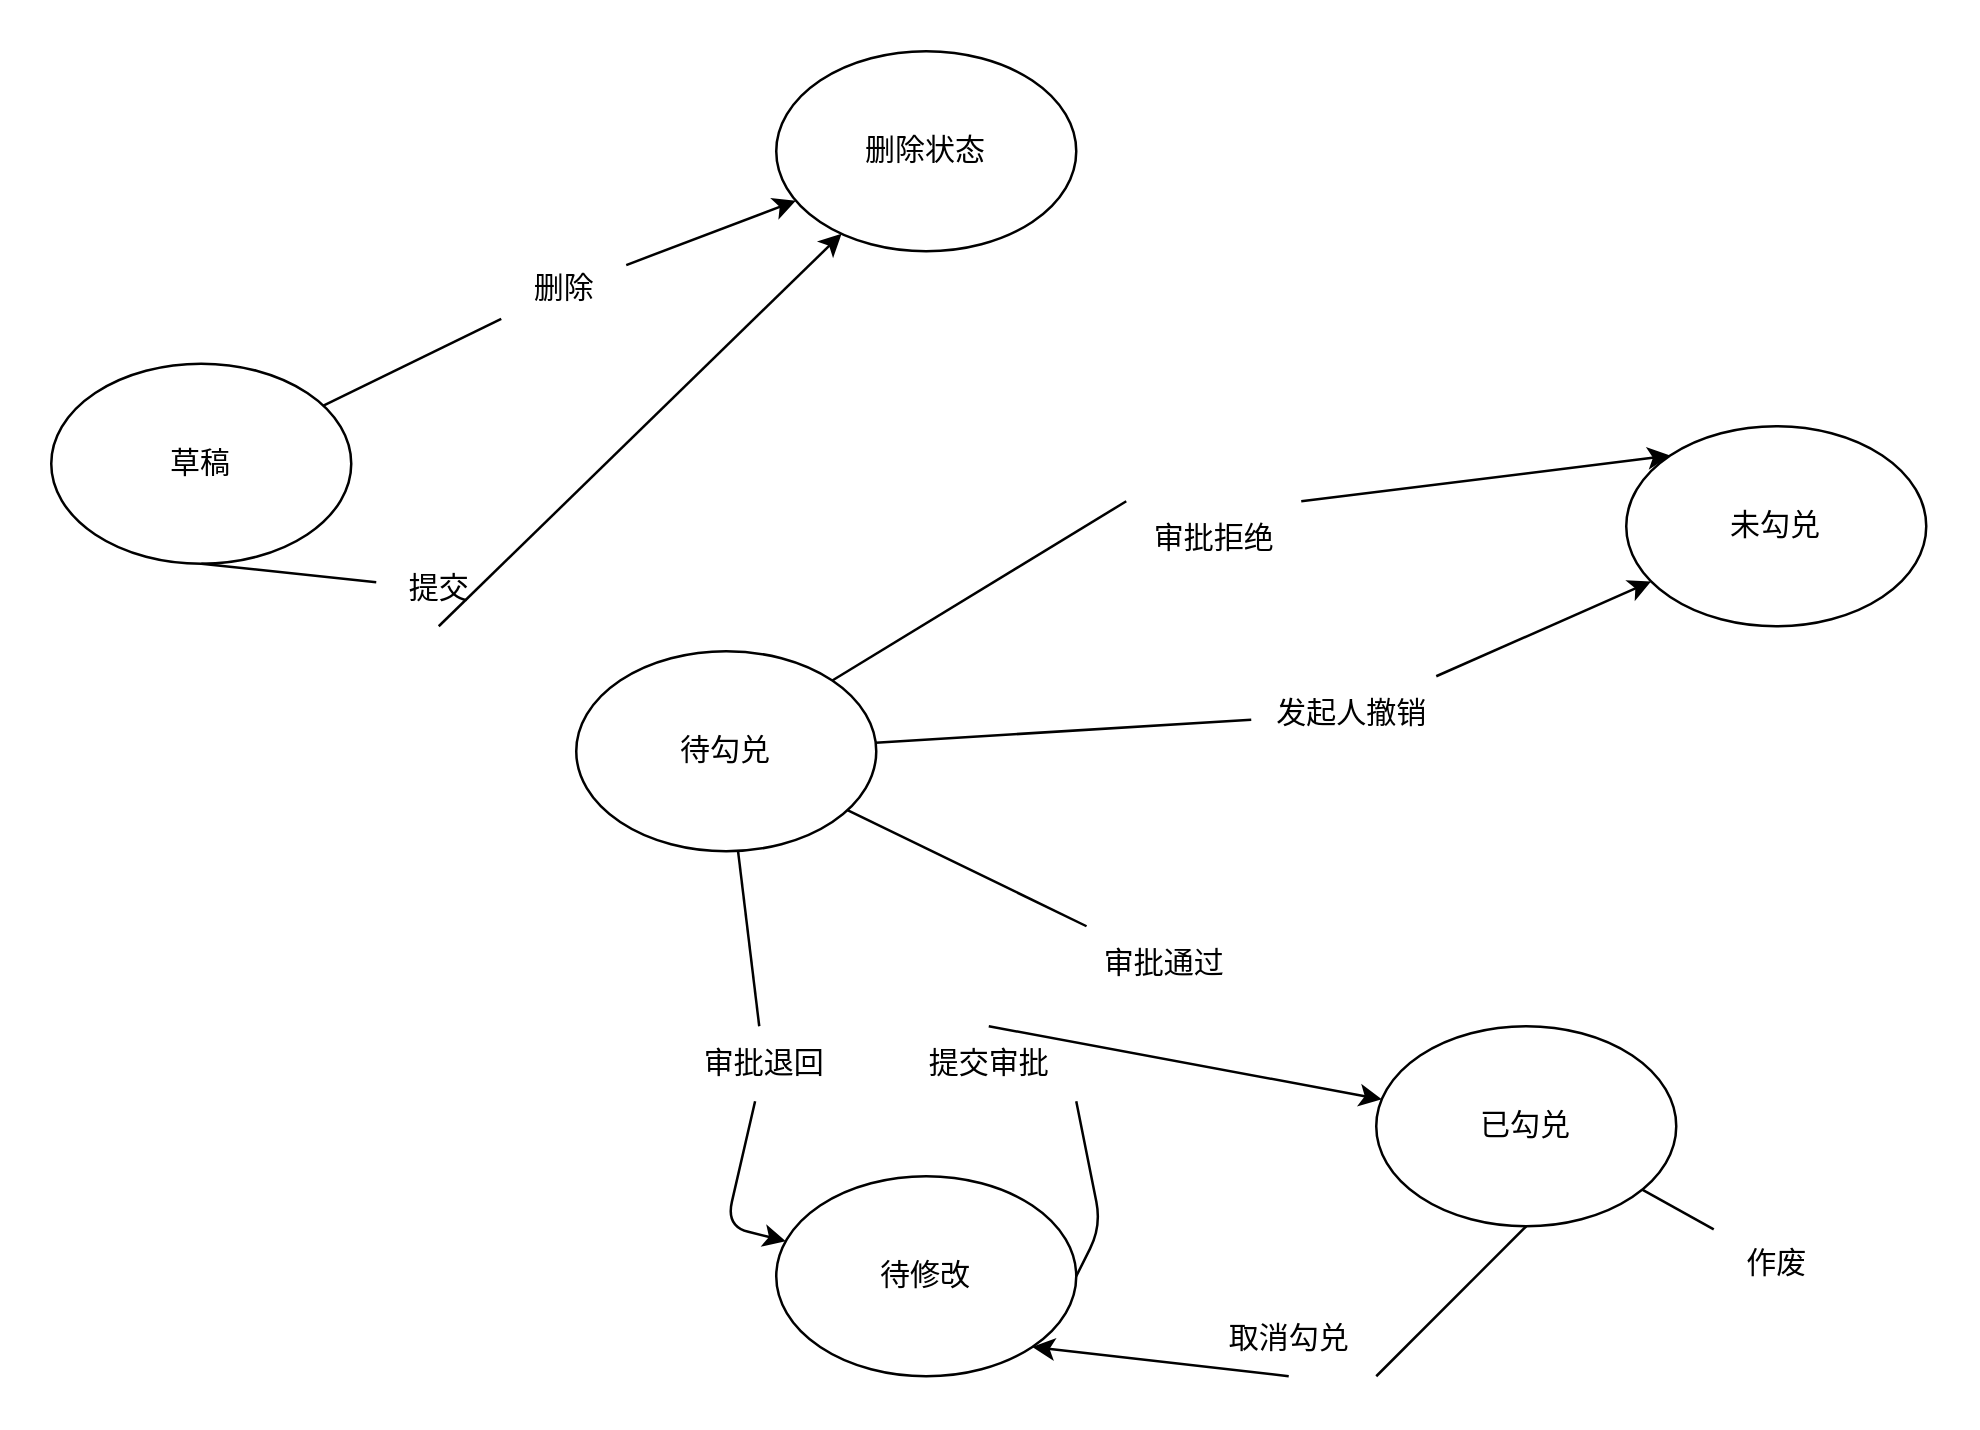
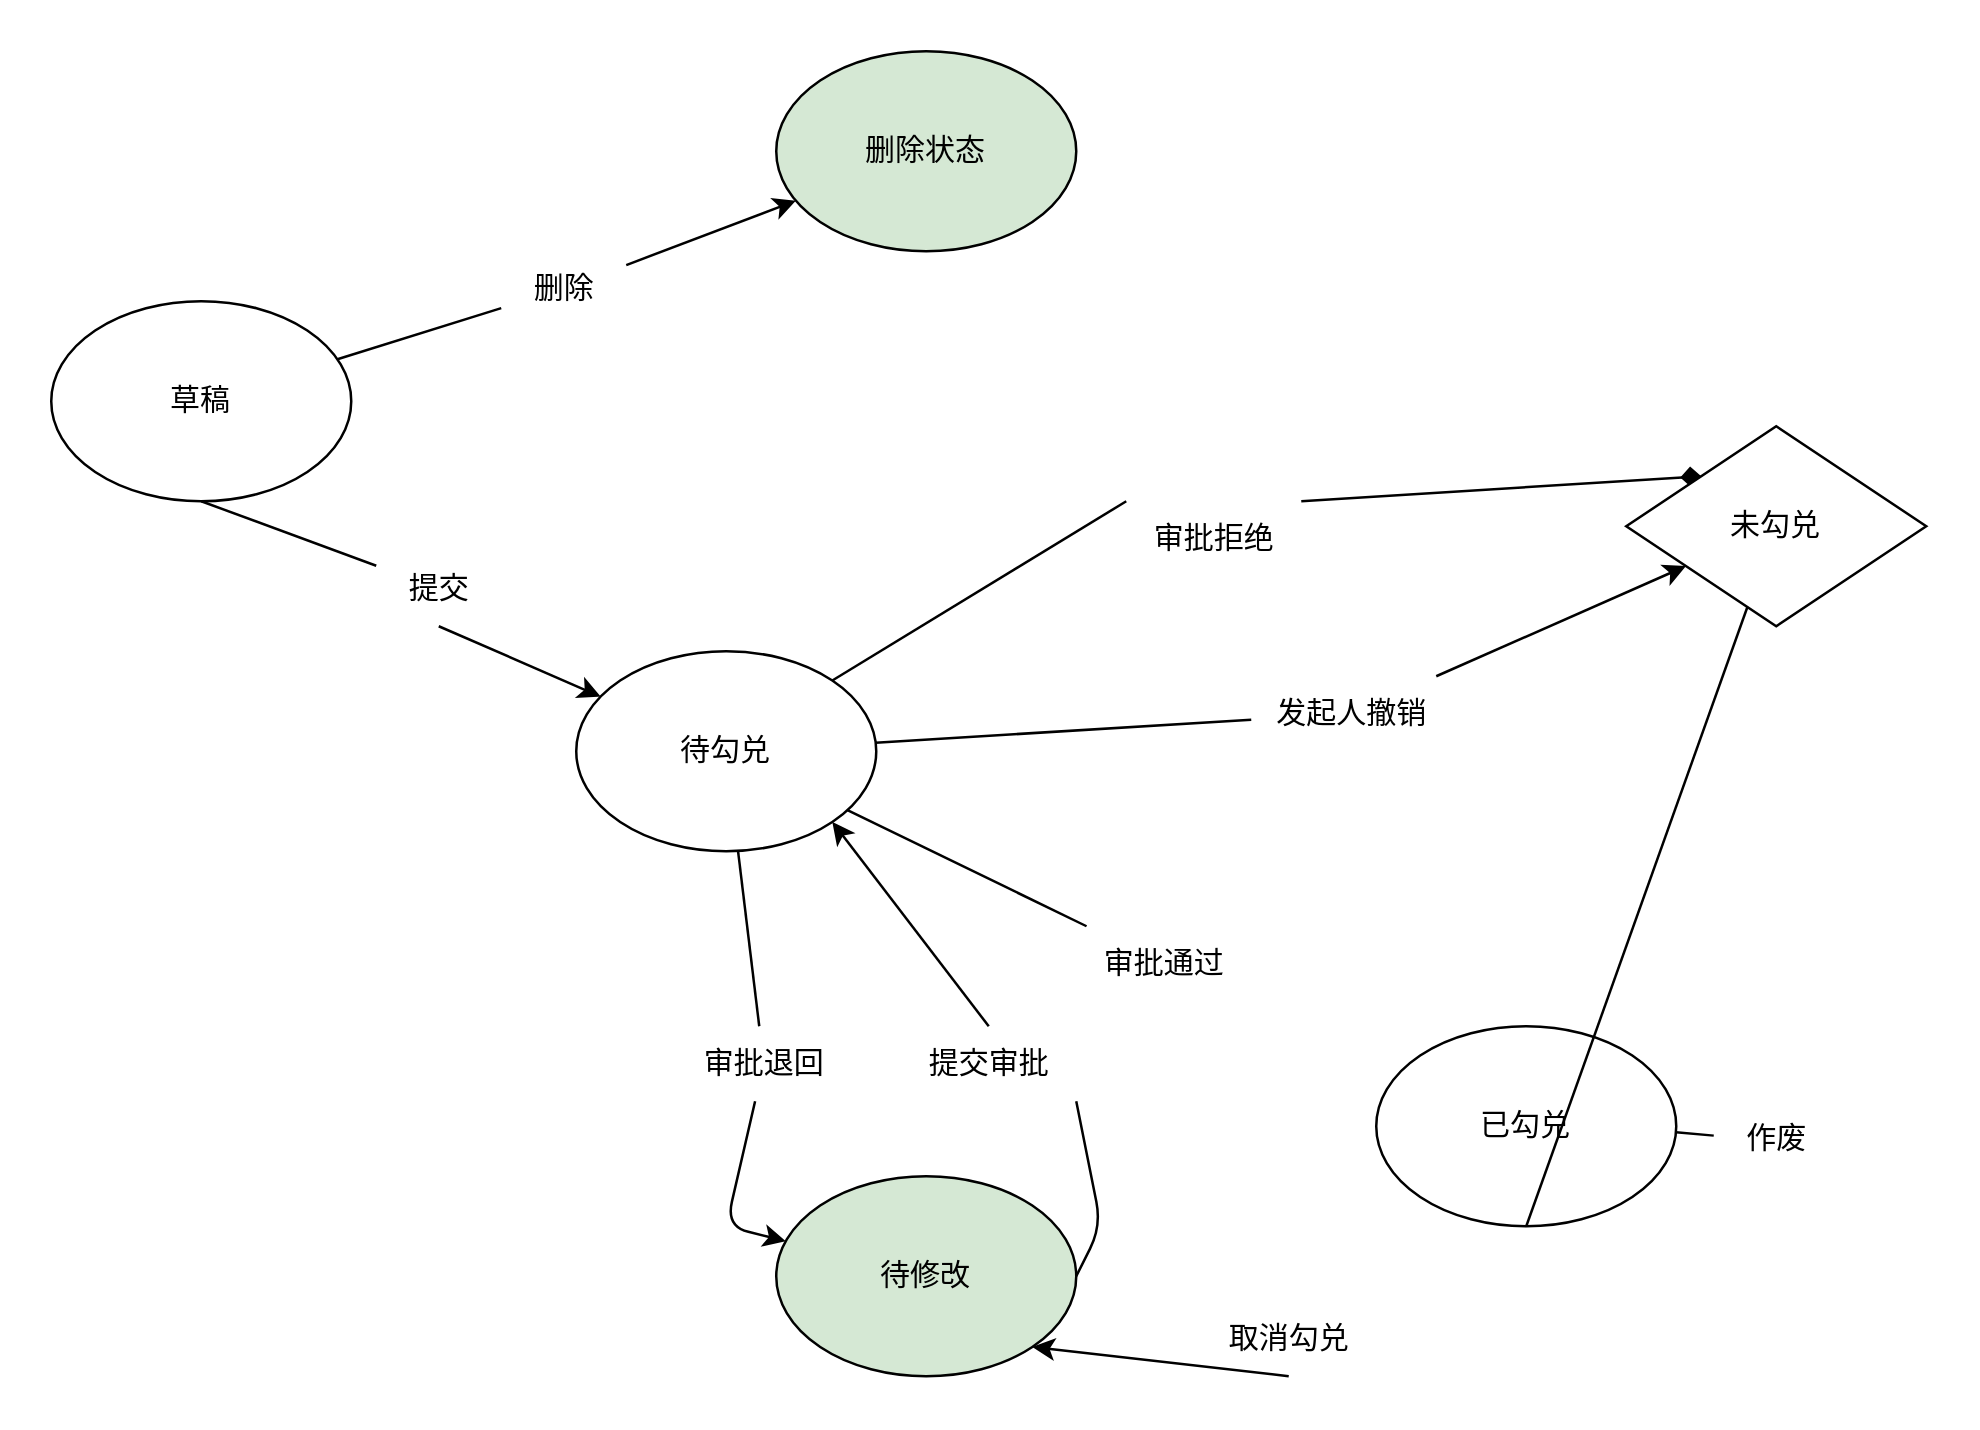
node "删除状态": fillcolor #ffffff -> #d5e8d4
edge "提交" -> "删除状态": now "提交" -> "待勾兑"
node "草稿": moved (201, 464) -> (201, 401)
edge "审批拒绝" -> "未勾兑": arrowhead classic -> diamond
node "未勾兑": shape ellipse -> diamond
edge "提交审批" -> "已勾兑": now "提交审批" -> "待勾兑"
node "作废": moved (1776, 1264) -> (1776, 1139)
node "待修改": fillcolor #ffffff -> #d5e8d4
edge "已勾兑" -- "取消勾兑": now "已勾兑" -- "未勾兑"
